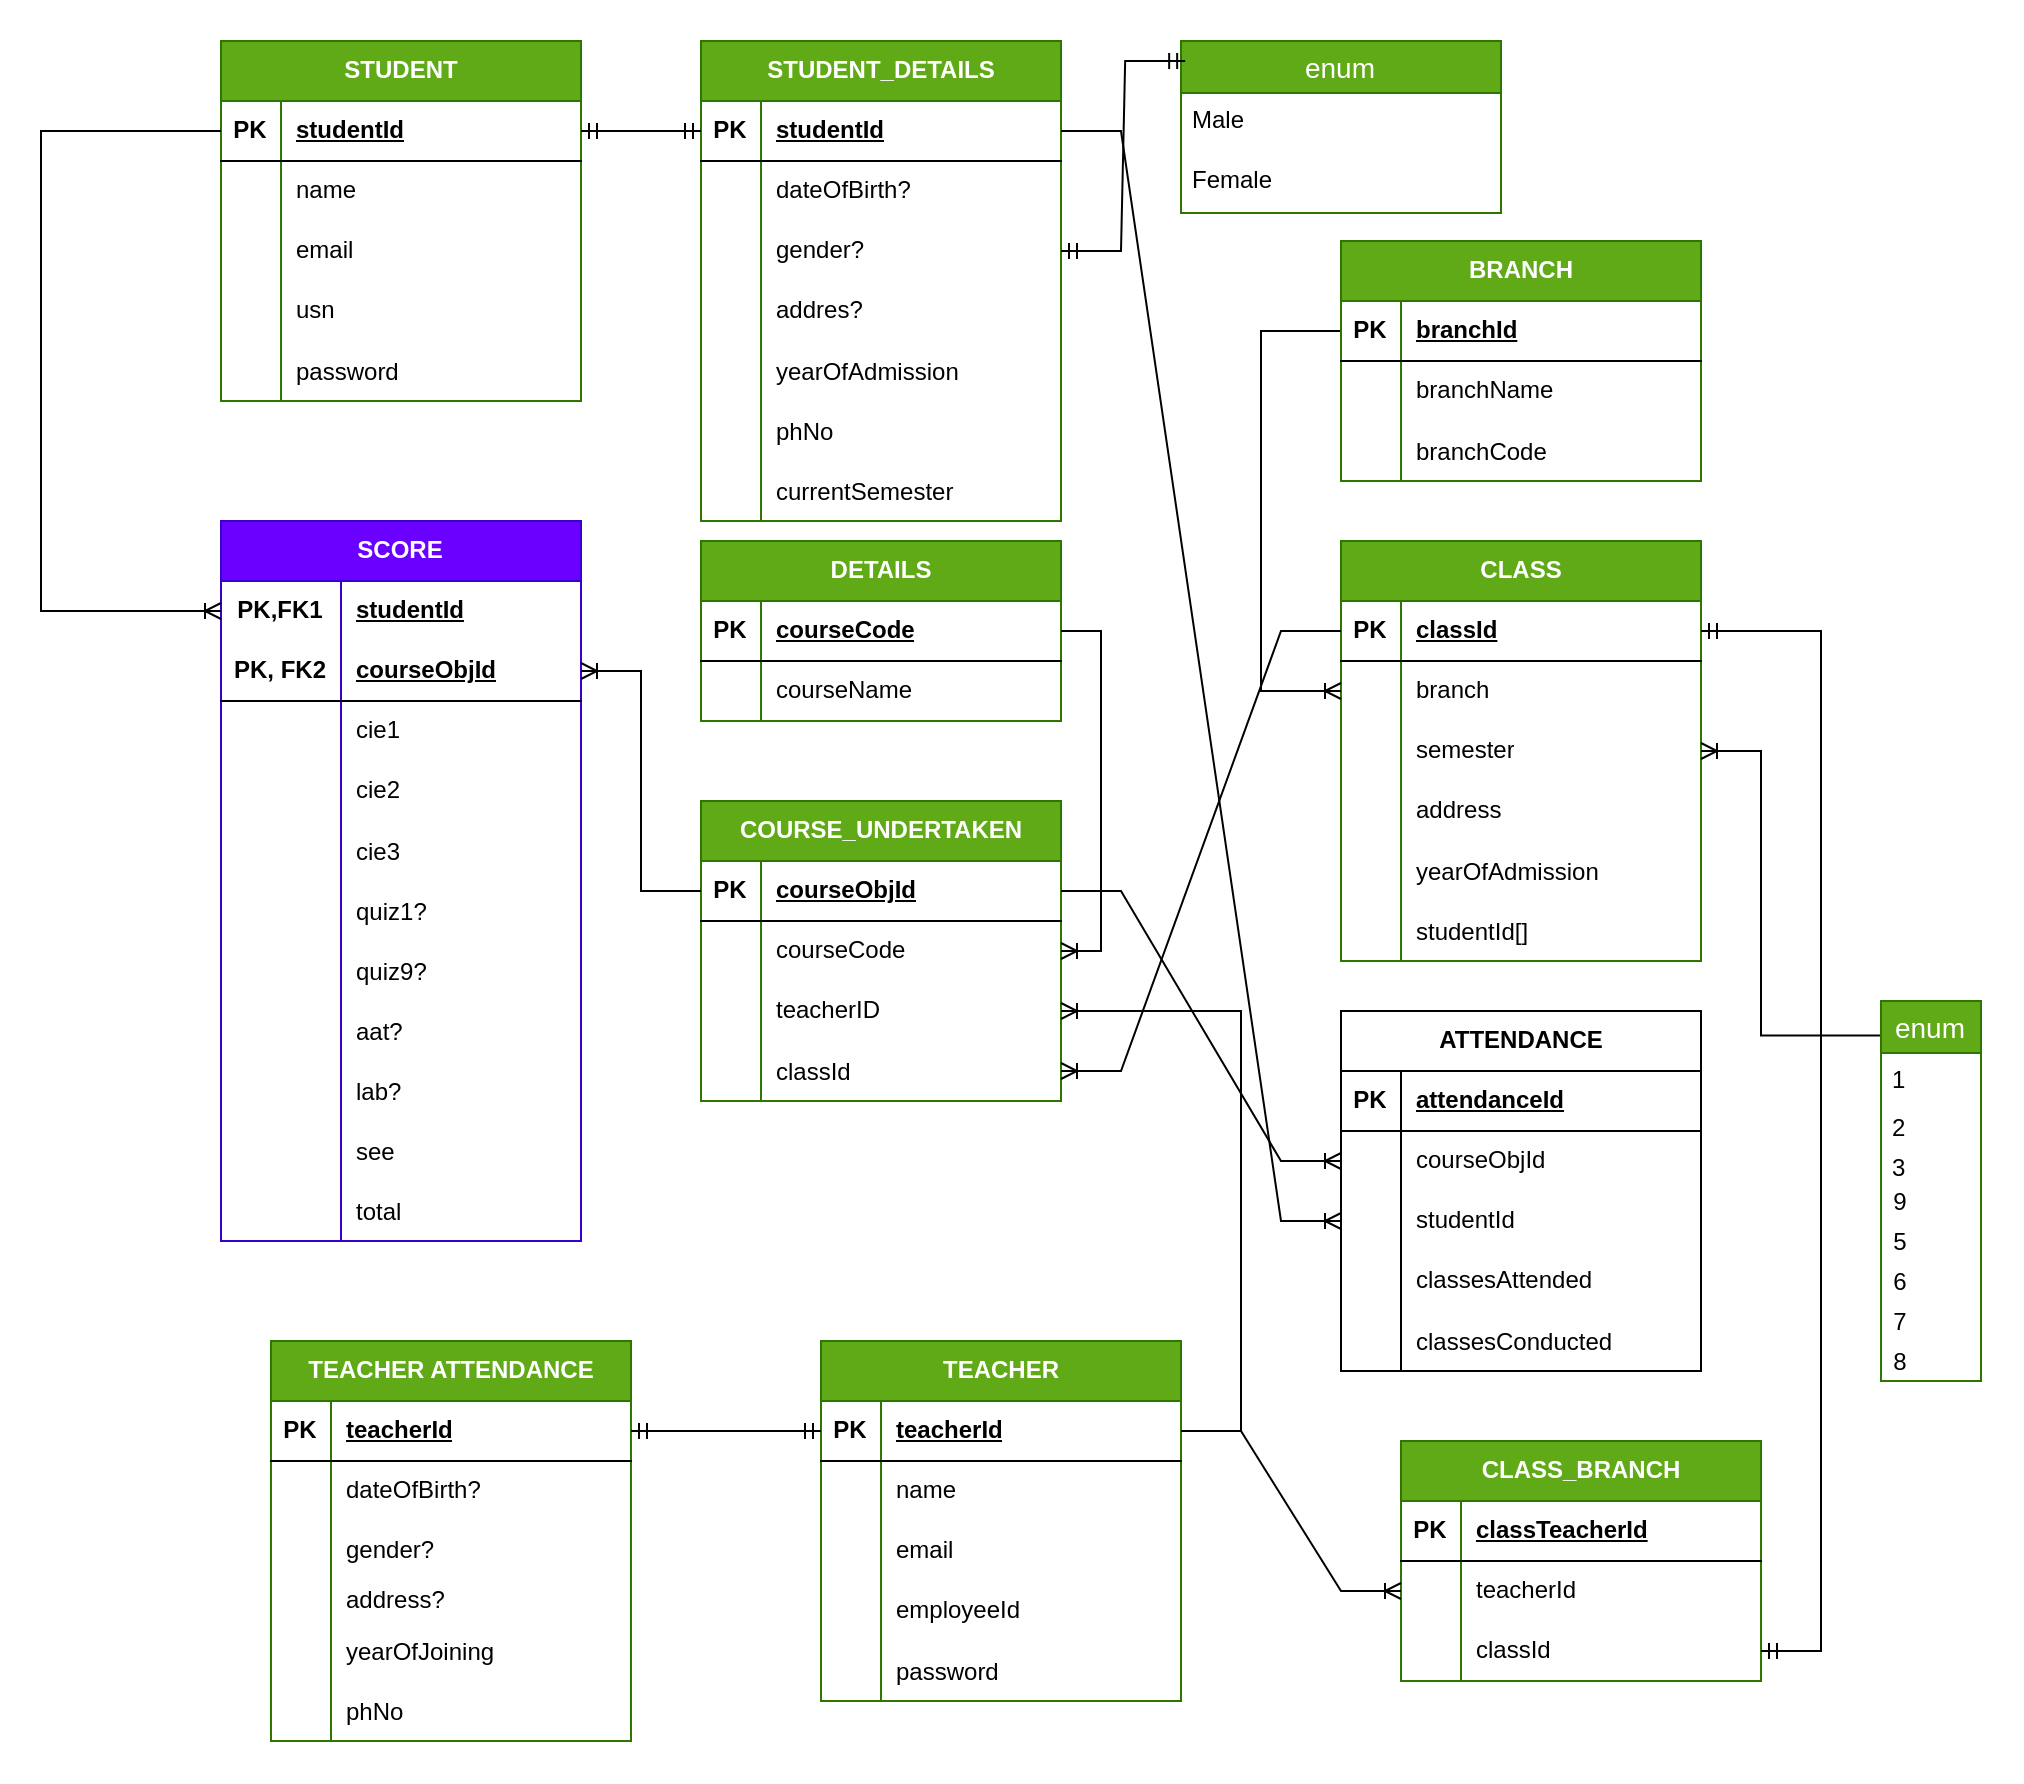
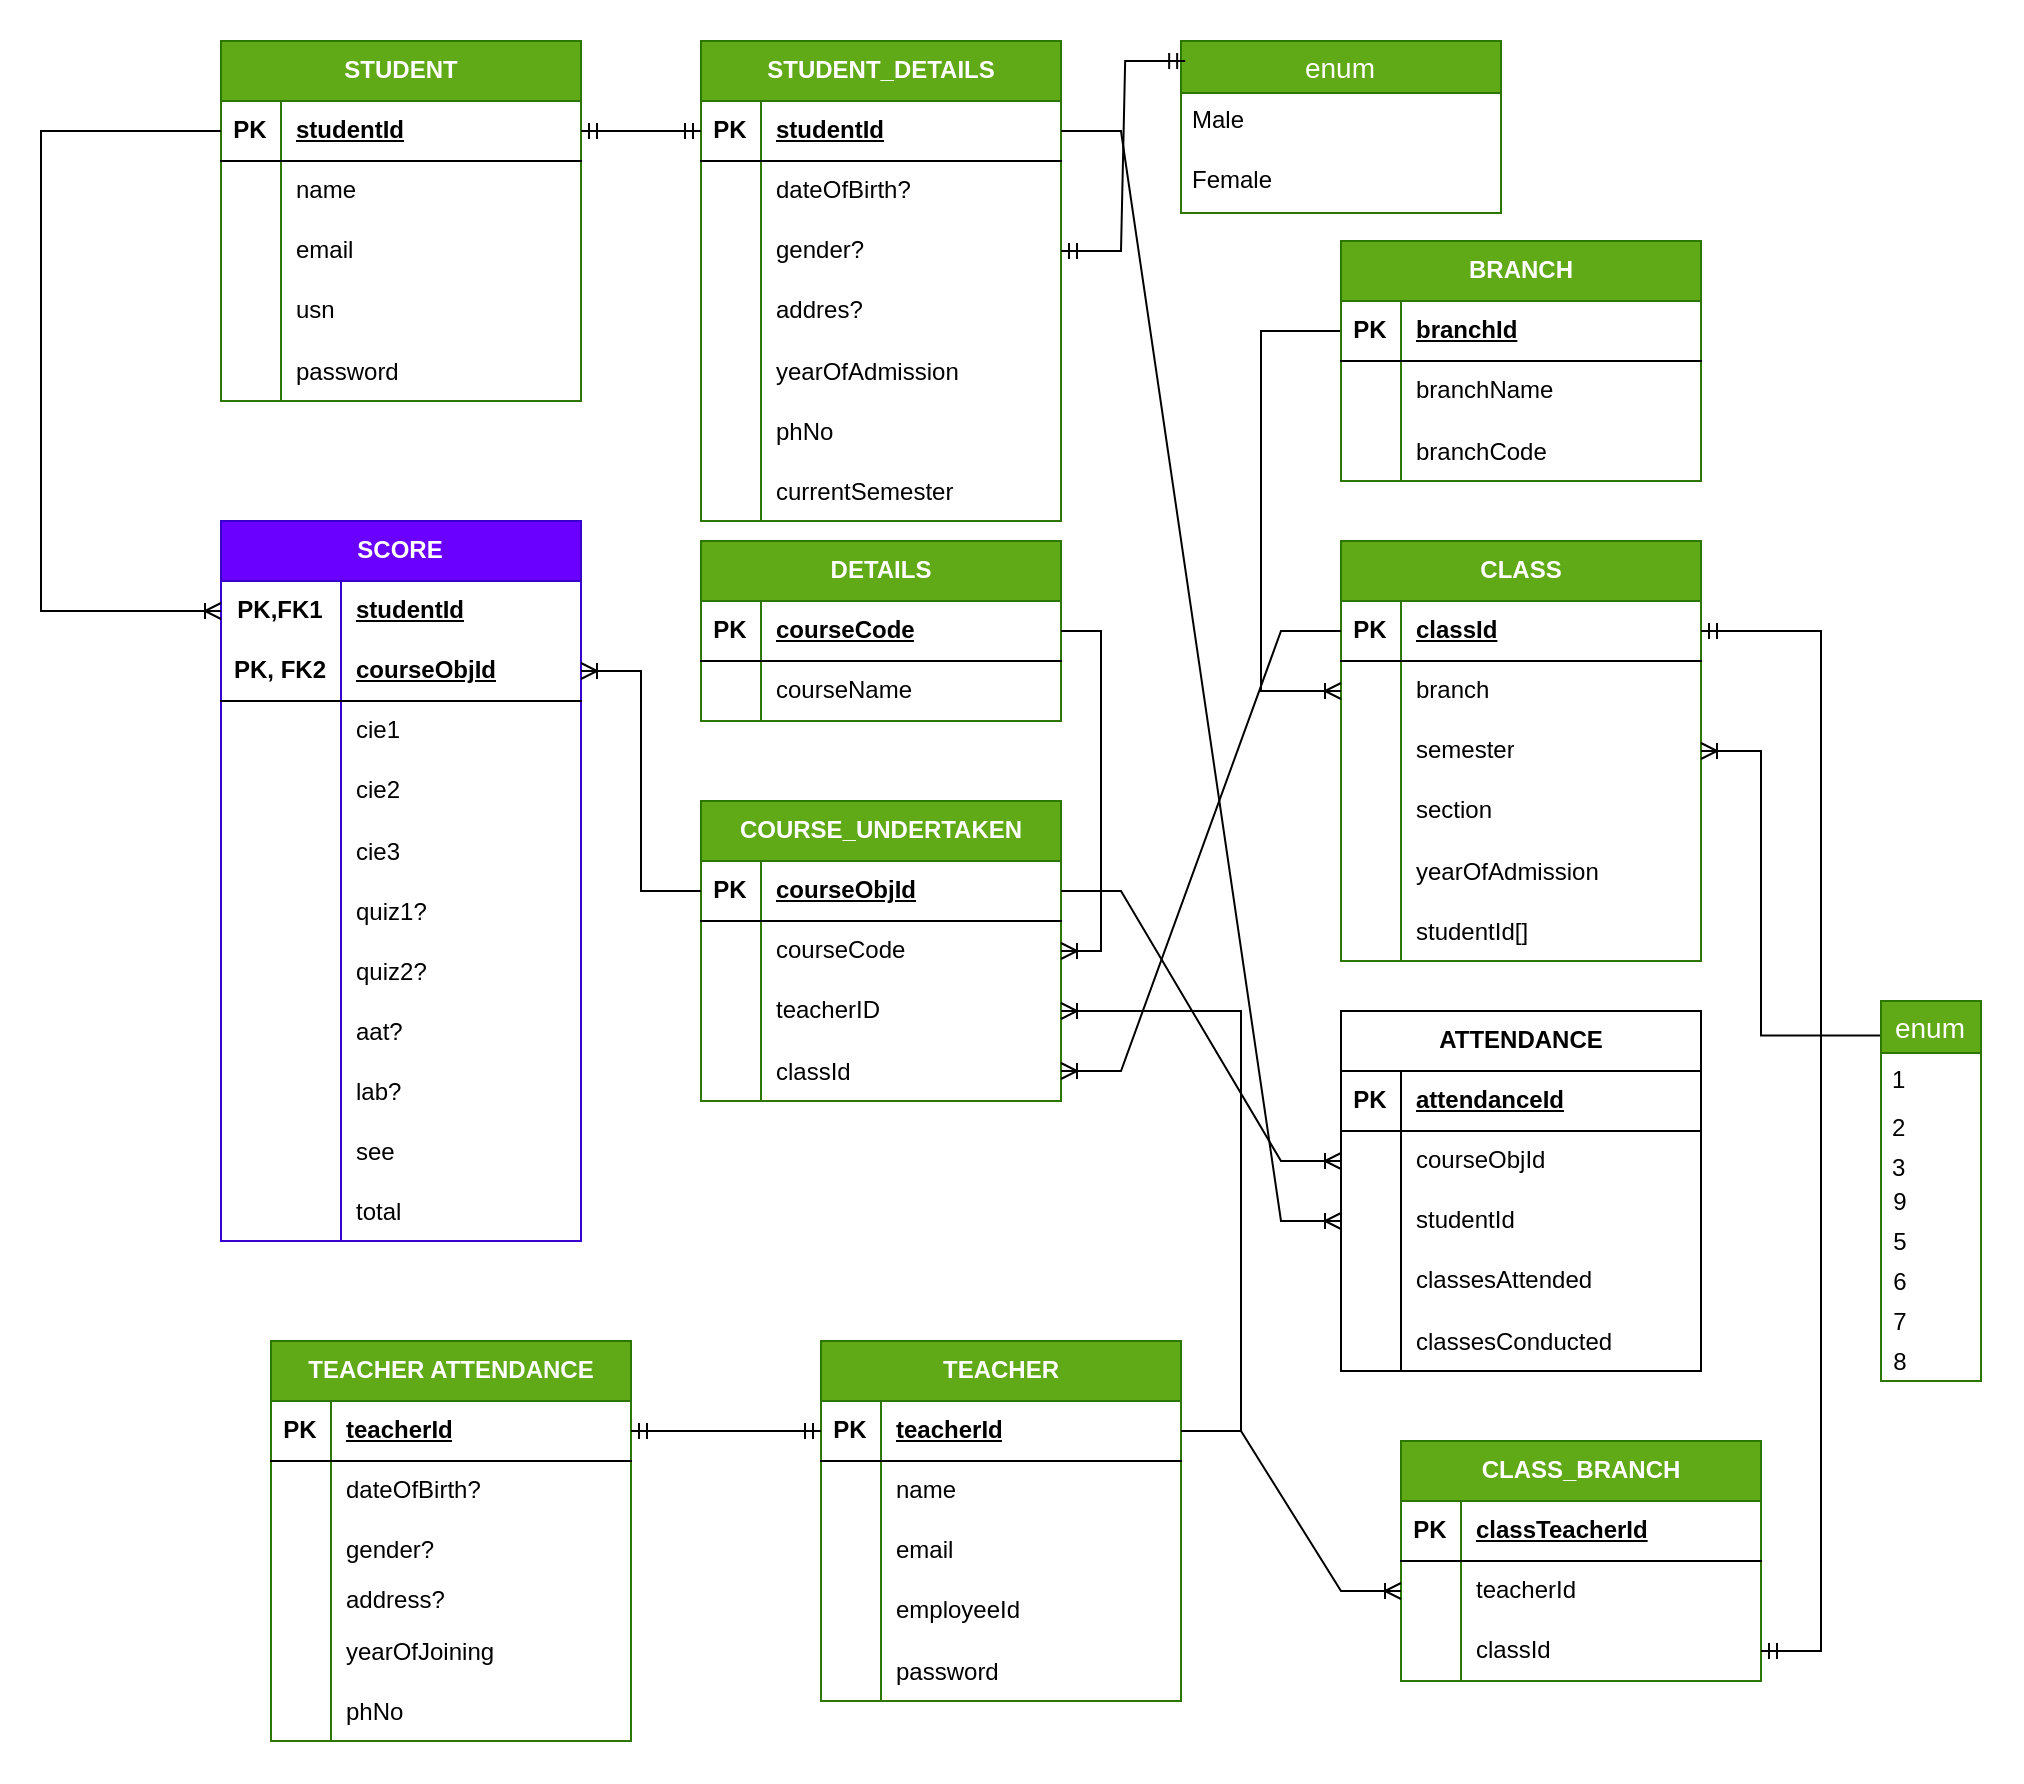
node "address": label "address" -> "section"
node "quiz9?": label "quiz9?" -> "quiz2?"
